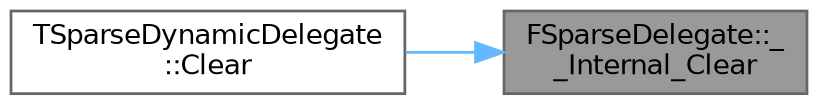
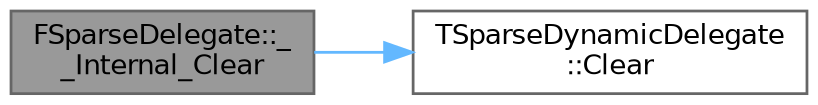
edge "TSparseDynamicDelegate ::Clear" -> "FSparseDelegate::_ _Internal_Clear": reversed
